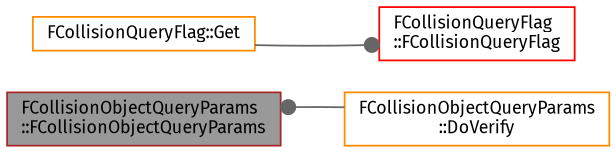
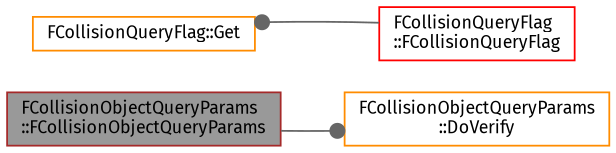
edge "FCollisionQueryFlag::Get" -> "FCollisionQueryFlag ::FCollisionQueryFlag": reversed
edge "FCollisionObjectQueryParams ::DoVerify" -> "FCollisionObjectQueryParams ::FCollisionObjectQueryParams": reversed
